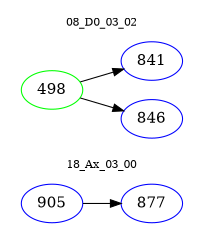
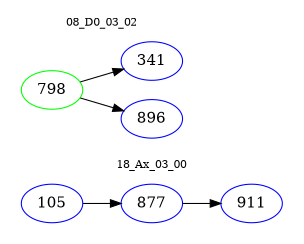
node "841": label "841" -> "341"
node "498": label "498" -> "798"
node "846": label "846" -> "896"
node "905": label "905" -> "105"
node "911": added
